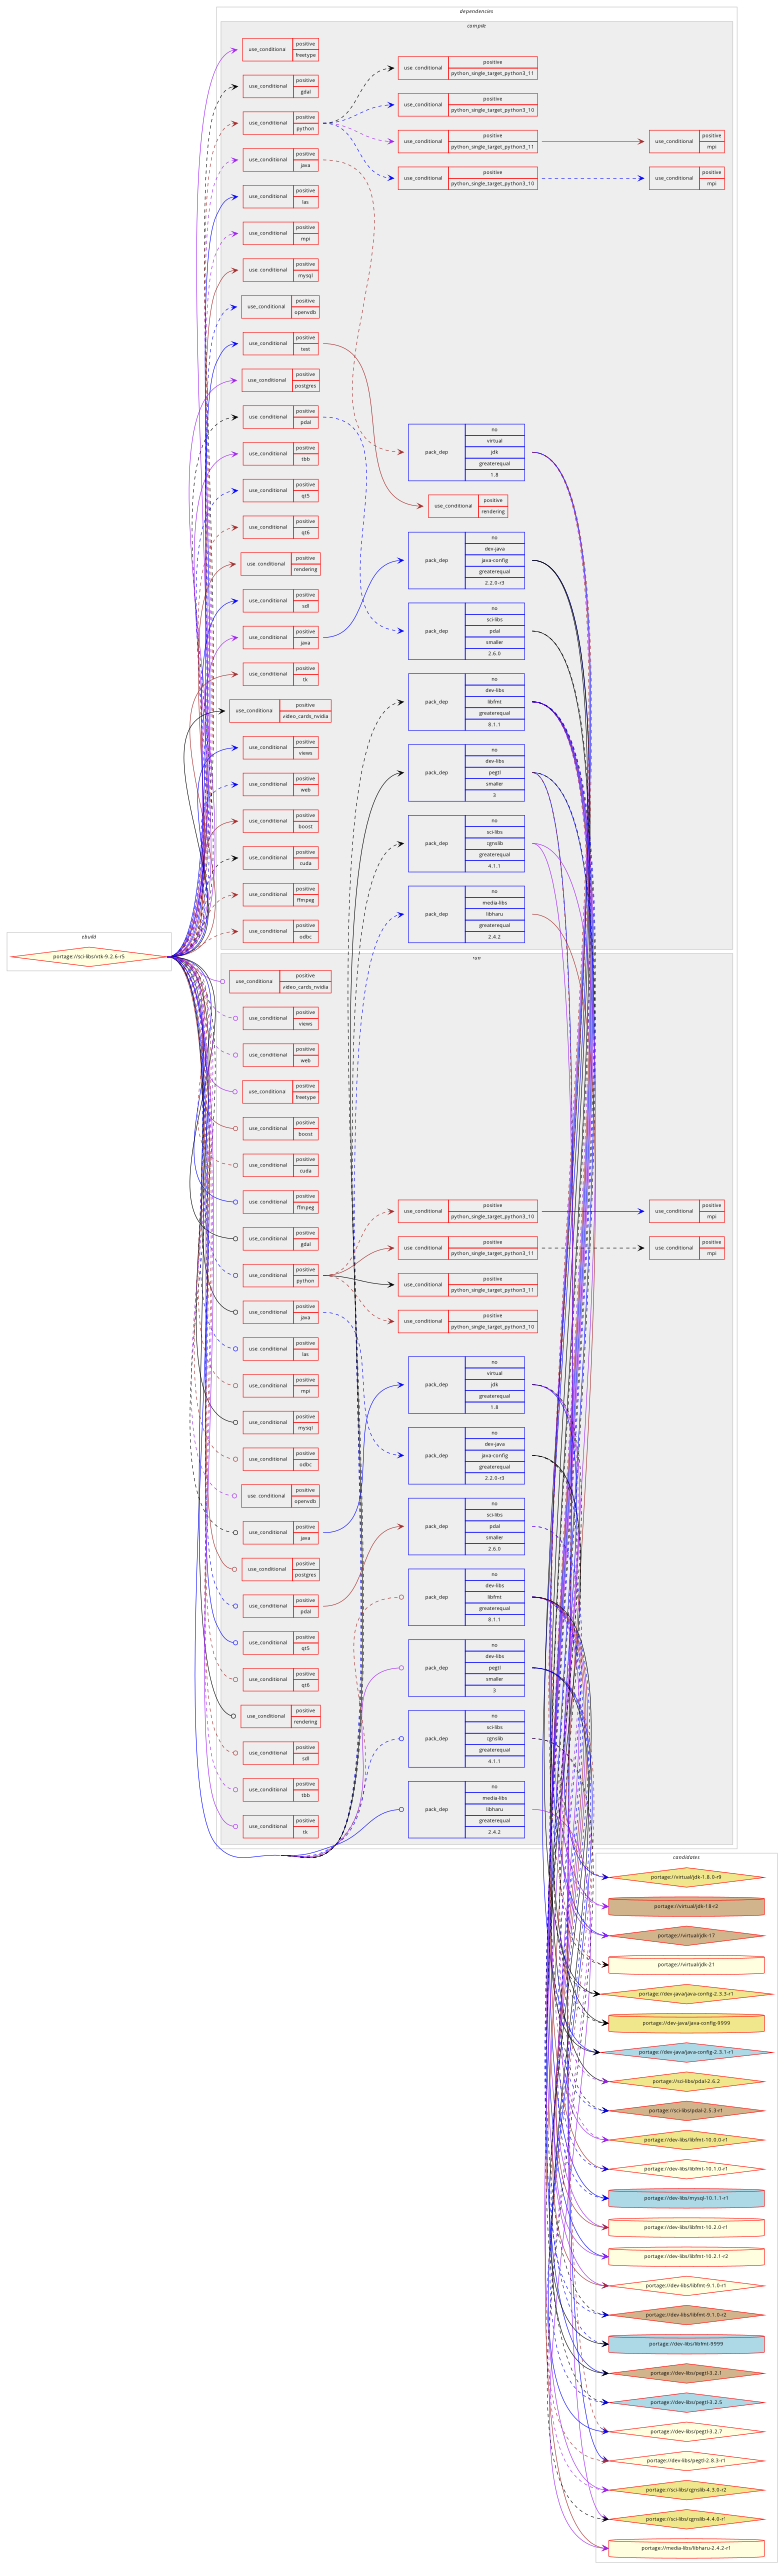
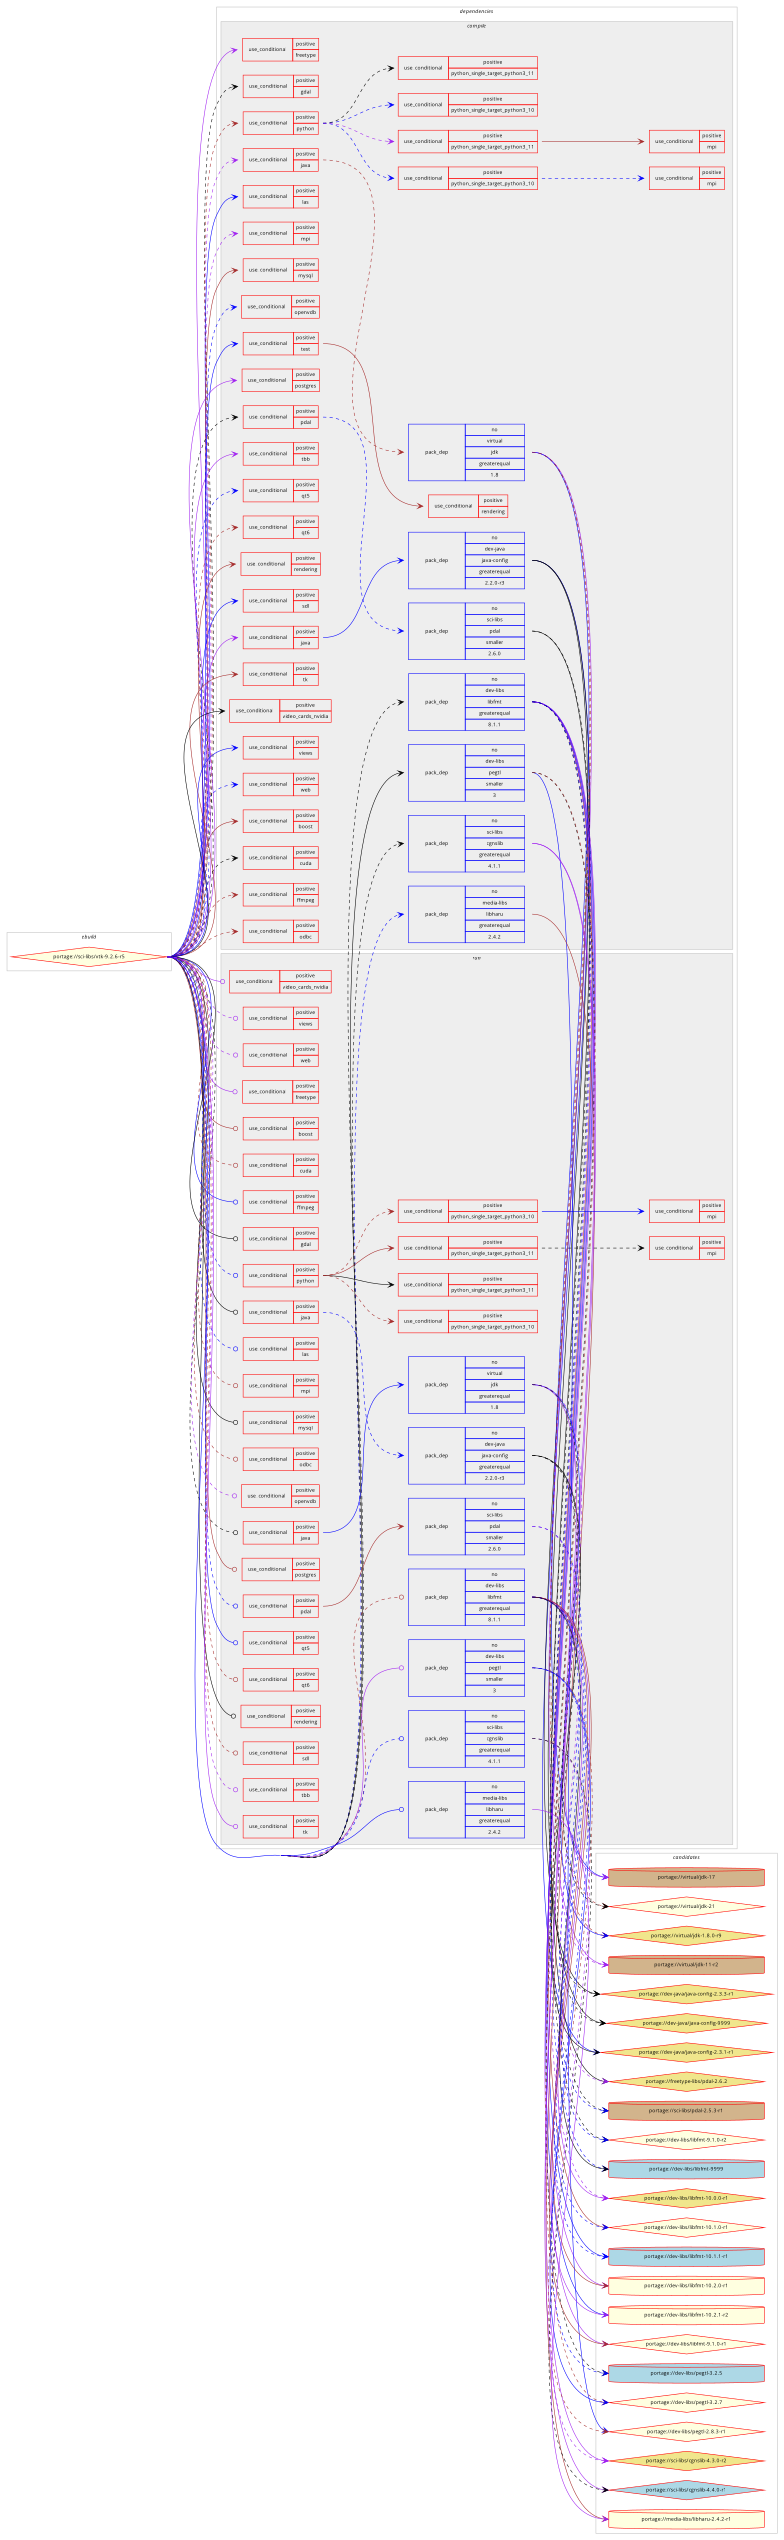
node "portage://virtual/jdk-18-r2": label "portage://virtual/jdk-18-r2" -> "portage://virtual/jdk-11-r2"
node "portage://virtual/jdk-17": shape diamond -> cylinder
node "portage://virtual/jdk-21": shape cylinder -> diamond
node "portage://dev-java/java-config-9999": shape cylinder -> diamond
node "portage://dev-java/java-config-2.3.1-r1": fillcolor lightblue -> khaki
node "portage://sci-libs/pdal-2.6.2": label "portage://sci-libs/pdal-2.6.2" -> "portage://freetype-libs/pdal-2.6.2"
node "portage://sci-libs/pdal-2.5.3-r1": shape diamond -> cylinder
node "portage://dev-libs/mysql-10.1.1-r1": label "portage://dev-libs/mysql-10.1.1-r1" -> "portage://dev-libs/libfmt-10.1.1-r1"
node "portage://dev-libs/libfmt-9.1.0-r2": fillcolor tan -> lightyellow
node "portage://dev-libs/pegtl-3.2.1": removed
node "portage://dev-libs/pegtl-3.2.5": shape diamond -> cylinder
node "portage://sci-libs/cgnslib-4.4.0-r1": fillcolor khaki -> lightblue
